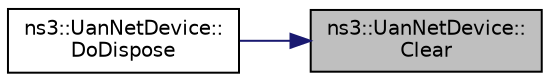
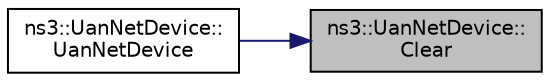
node "ns3::UanNetDevice:: DoDispose": label "ns3::UanNetDevice:: DoDispose" -> "ns3::UanNetDevice:: UanNetDevice"
